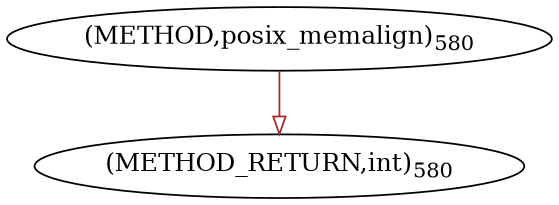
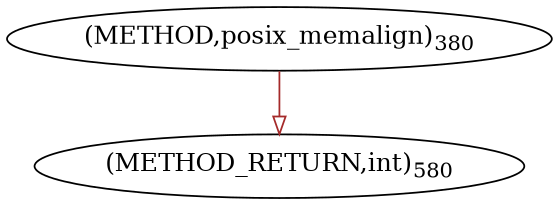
node "(METHOD,posix_memalign)": text "580" -> "380"
